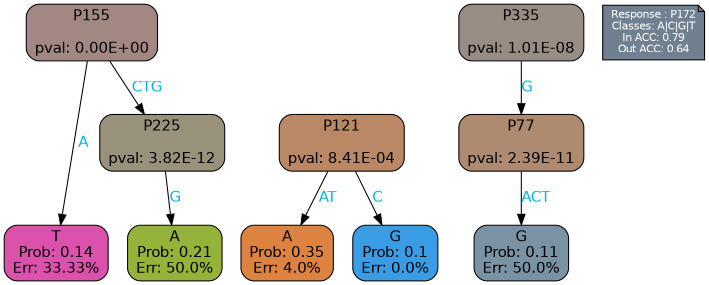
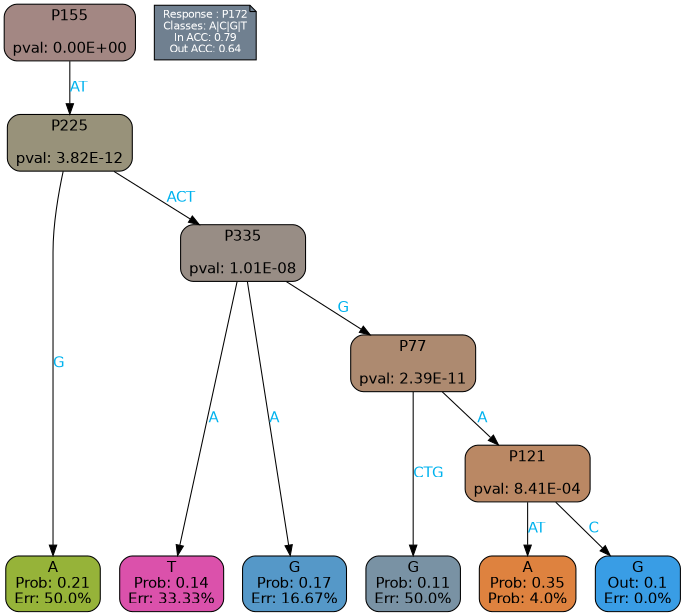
edge "P155 pval: 0.00E+00" -> "P225 pval: 3.82E-12": label "CTG" -> "AT"
edge "P155 pval: 0.00E+00" -> "T Prob: 0.14 Err: 33.33%": now "P335 pval: 1.01E-08" -> "T Prob: 0.14 Err: 33.33%"
edge "P225 pval: 3.82E-12" -> "P335 pval: 1.01E-08": added, label "ACT"
edge "P77 pval: 2.39E-11" -> "G Prob: 0.11 Err: 50.0%": label "ACT" -> "CTG"
node "A Prob: 0.35 Err: 4.0%": label "A Prob: 0.35 Err: 4.0%" -> "A Prob: 0.35 Prob: 4.0%"
node "G Prob: 0.1 Err: 0.0%": label "G Prob: 0.1 Err: 0.0%" -> "G Out: 0.1 Err: 0.0%"
edge "P77 pval: 2.39E-11" -> "P121 pval: 8.41E-04": added, label "A"
node "G Prob: 0.17 Err: 16.67%": added
